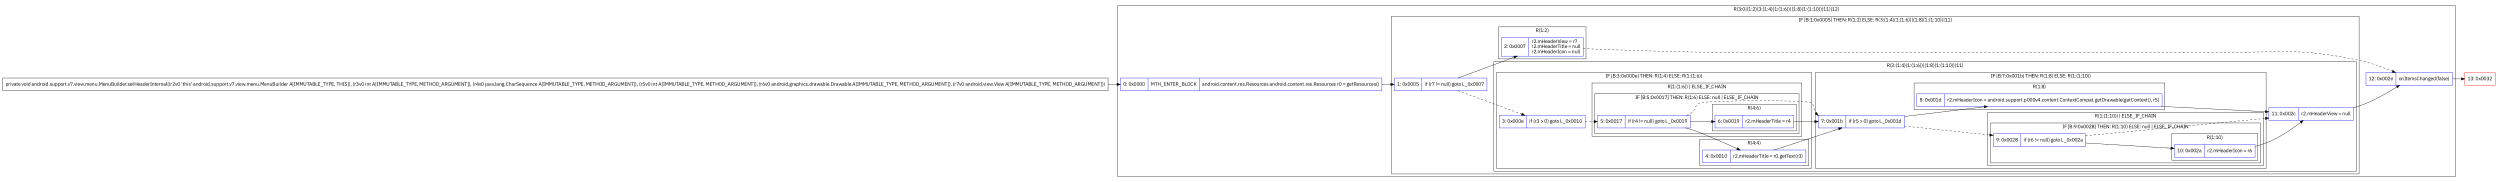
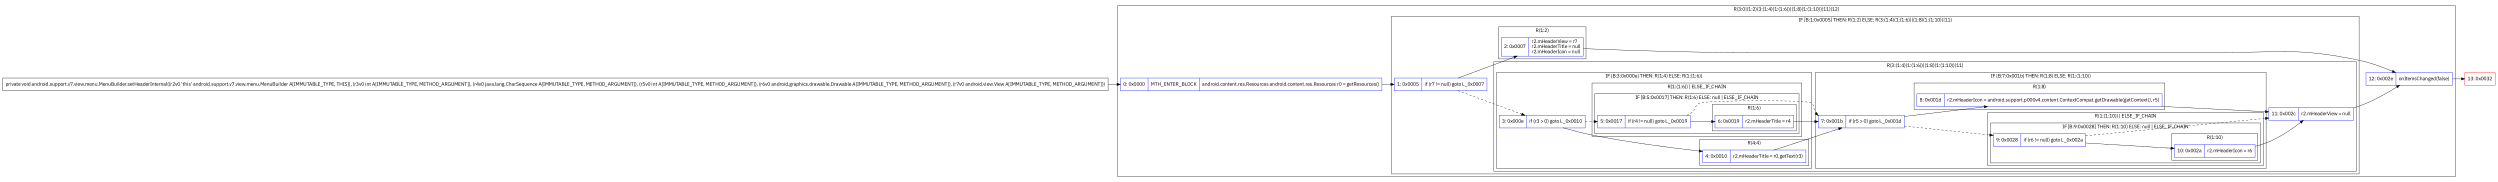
edge "2: 0x0007" -> "12: 0x002e": style dashed -> solid
cluster "R(4:6)": label "R(4:6)" -> "R(1:6)"
edge "5: 0x0017" -> "4: 0x0010": now "3: 0x000e" -> "4: 0x0010"
